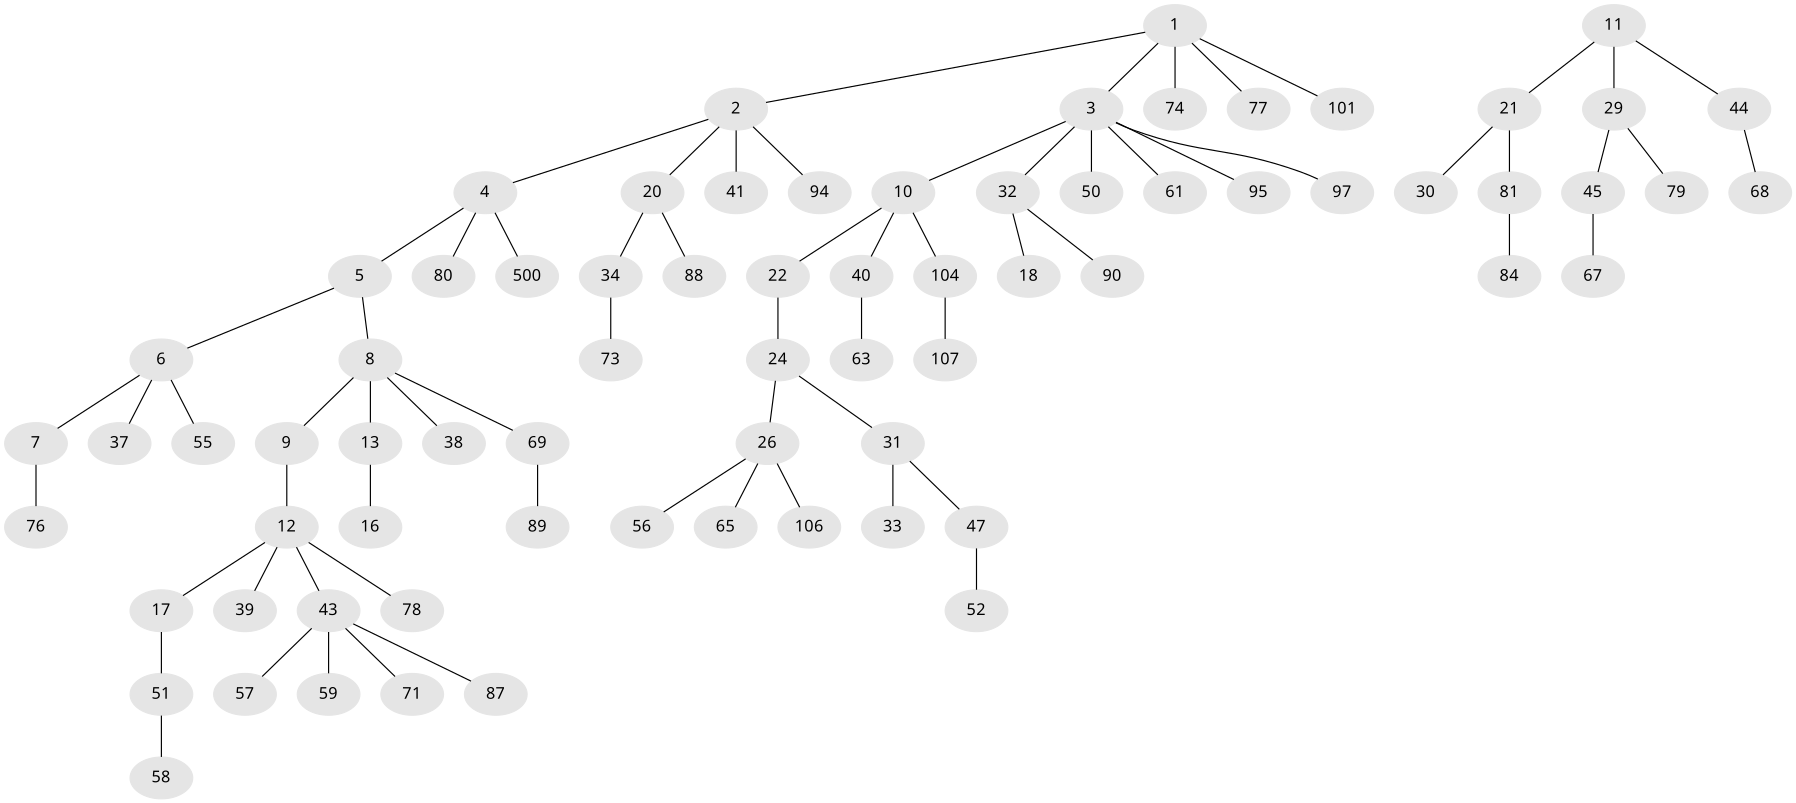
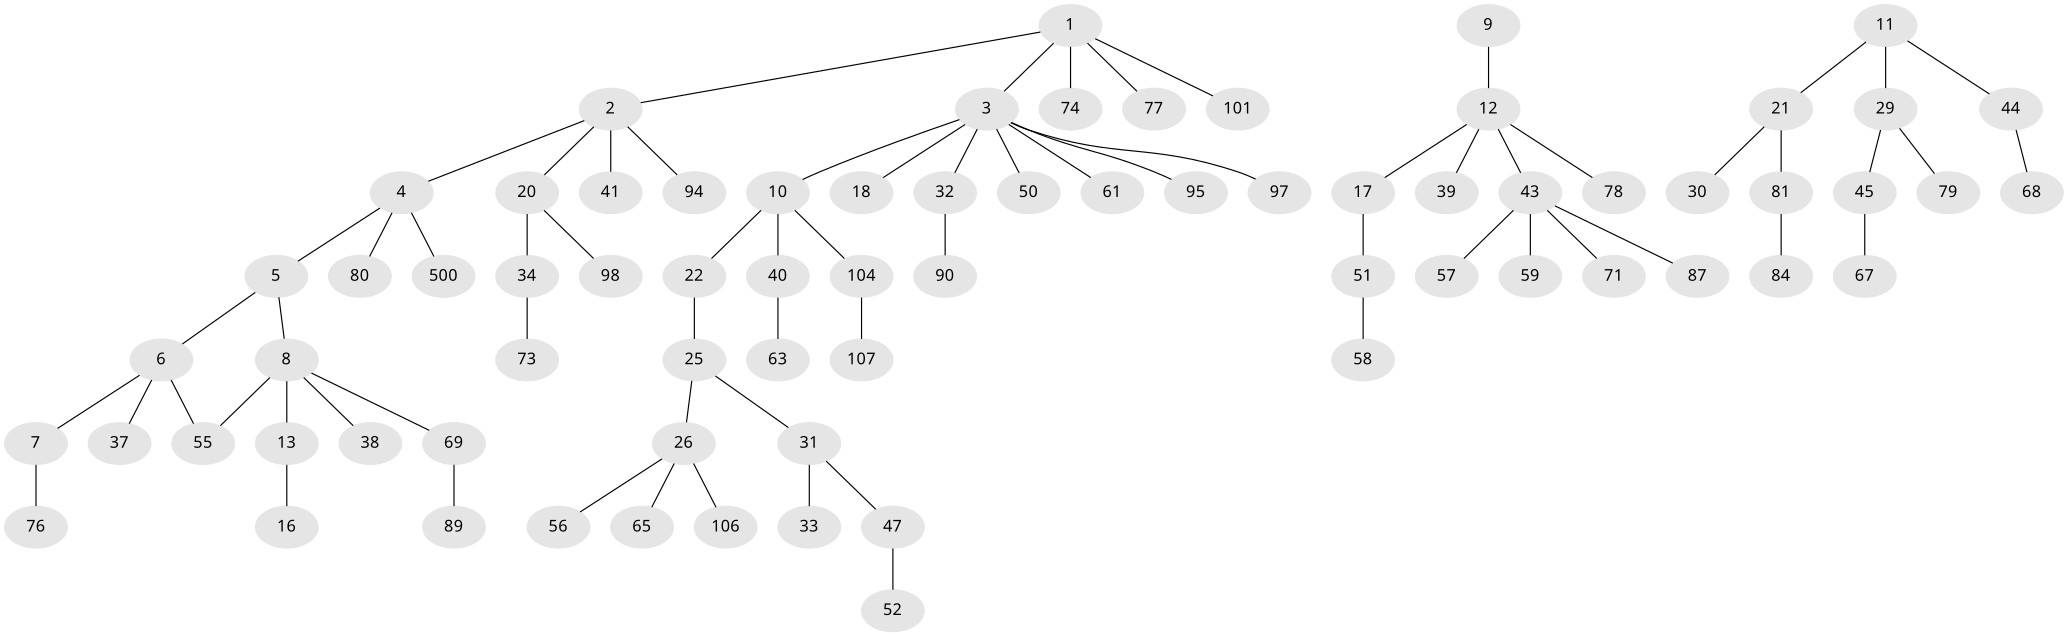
edge "32" -- "18": now "3" -- "18"
node "88": label "88" -> "98"
node "24": label "24" -> "25"
edge "8" -- "9": now "8" -- "55"
